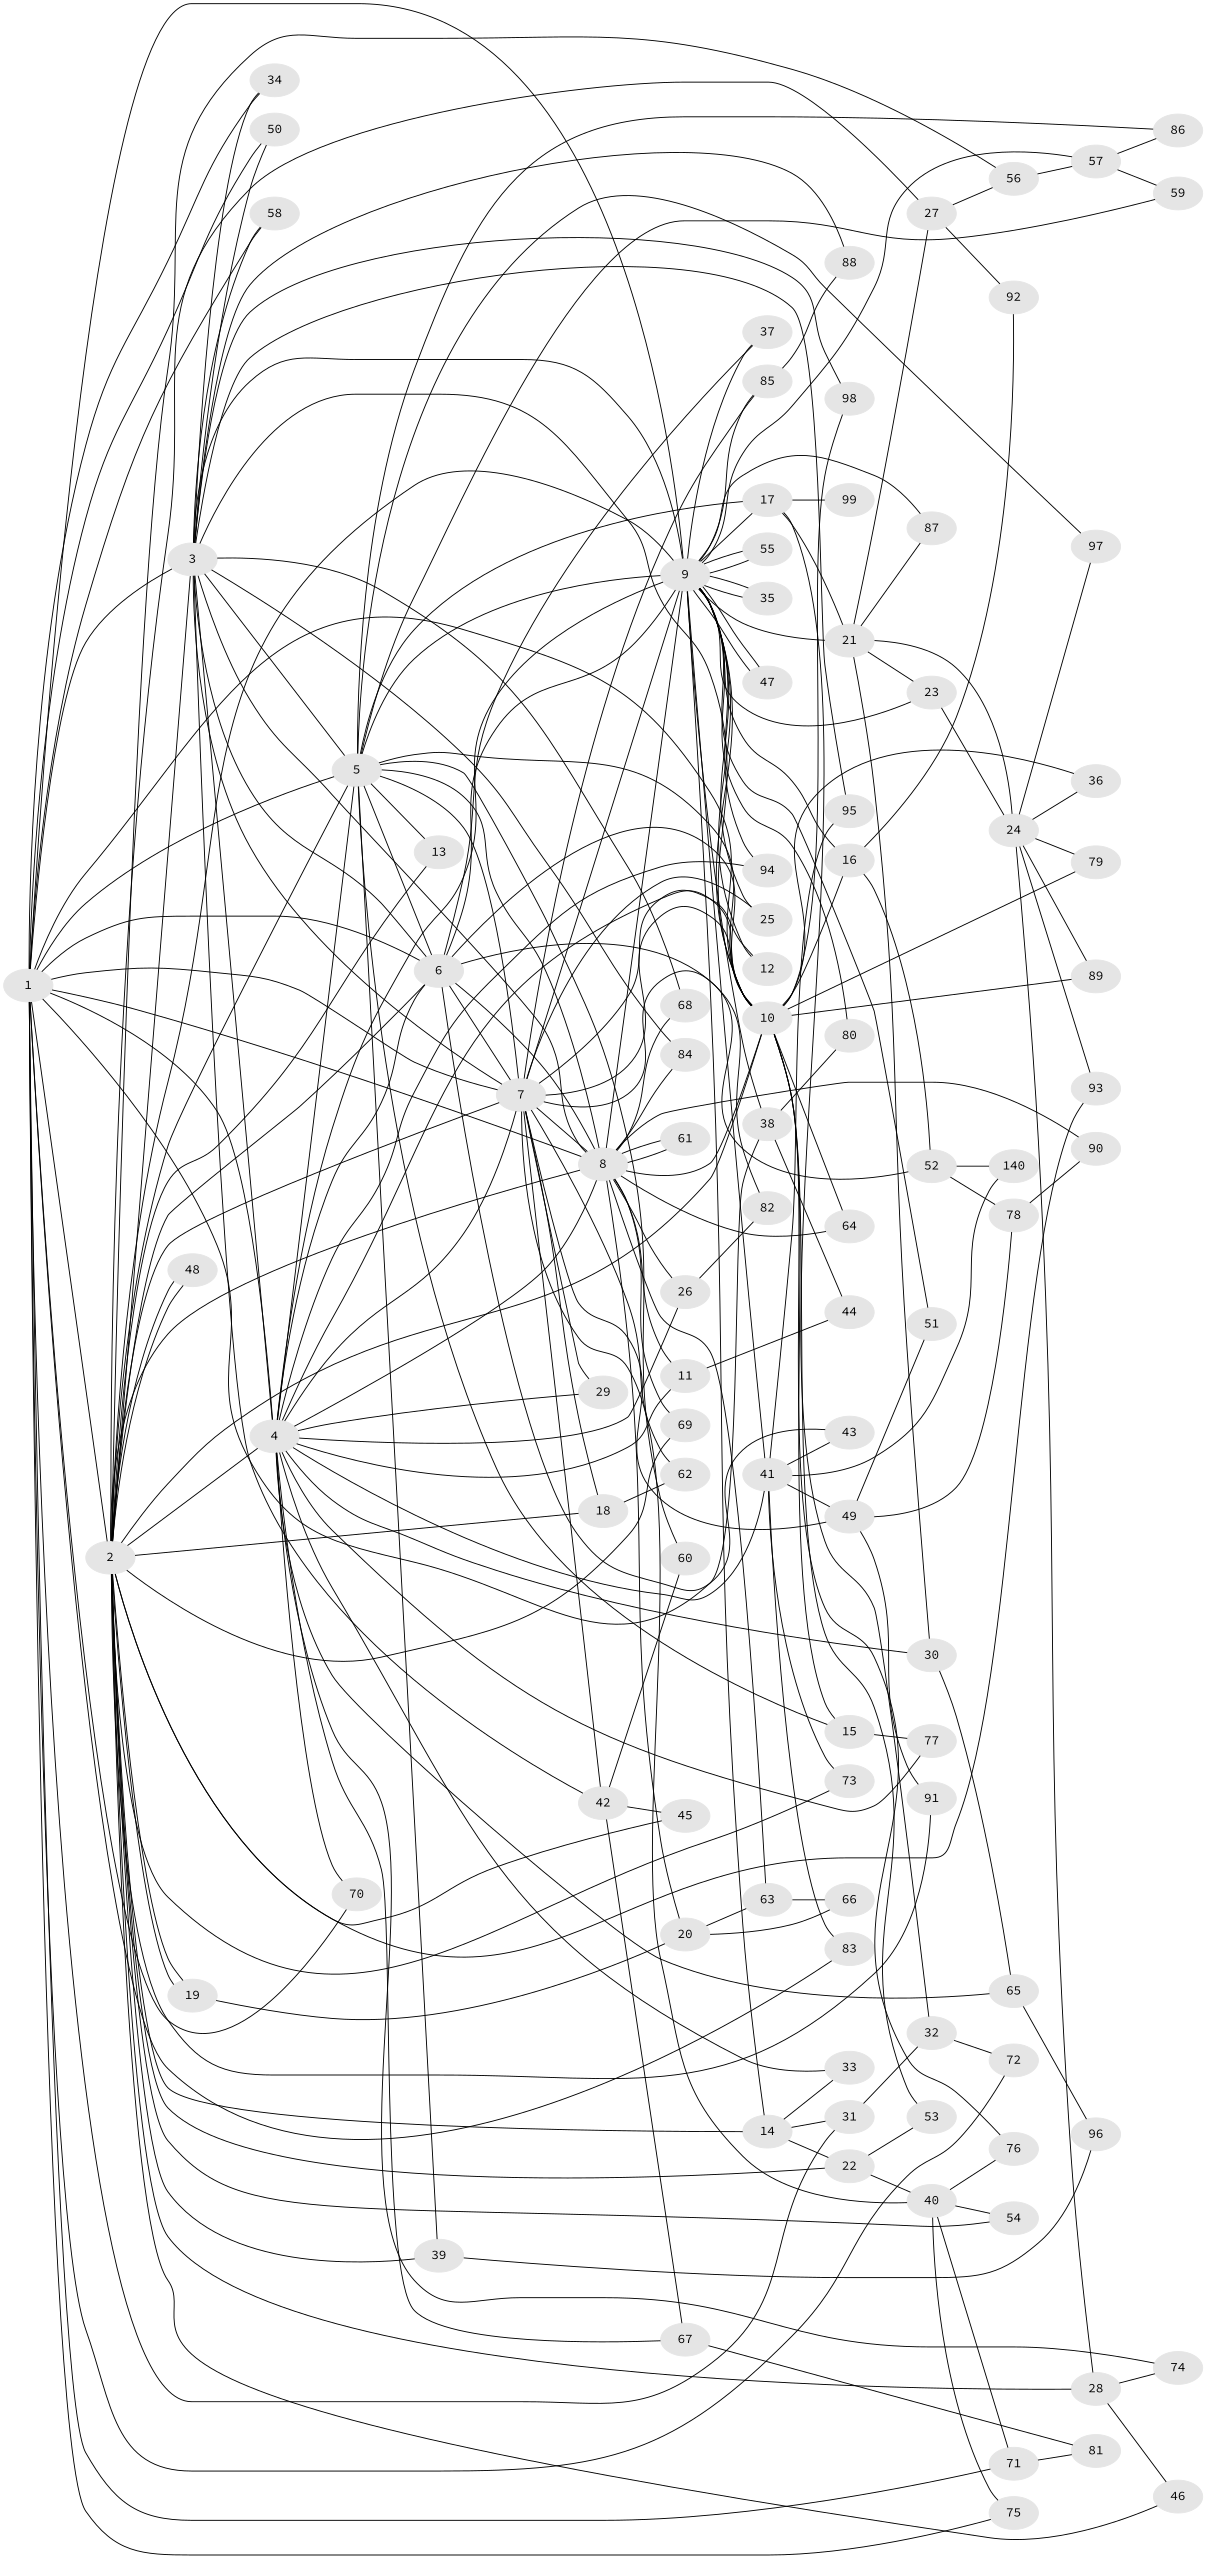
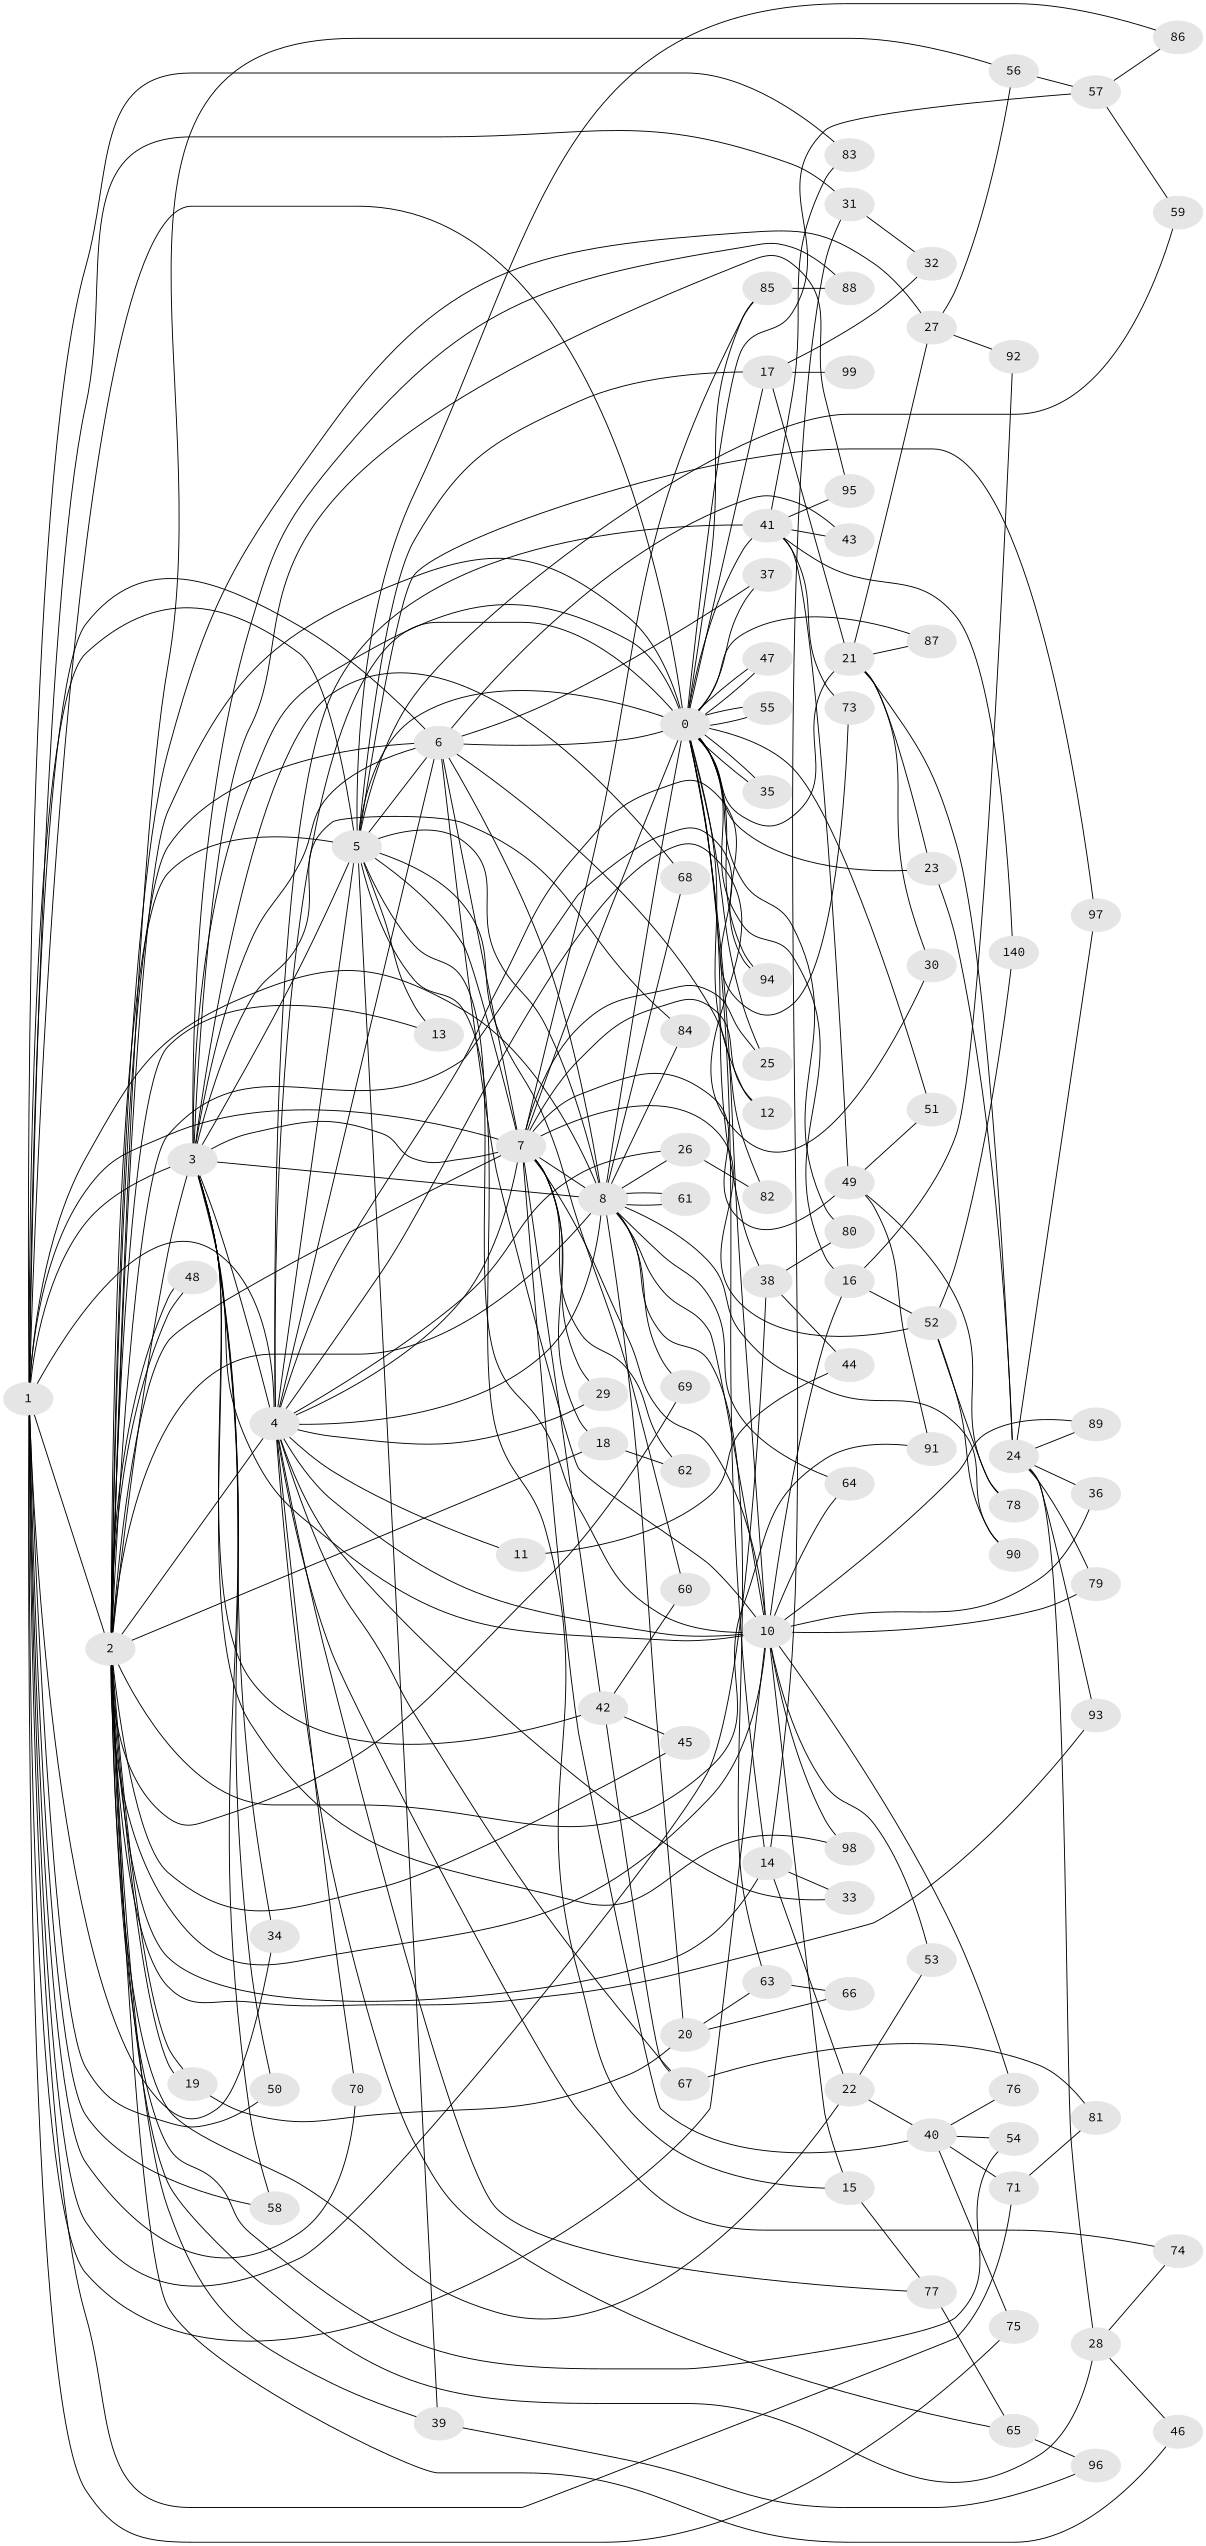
node "9": label "9" -> "0"
edge "90" -- "78": now "90" -- "52"
edge "8" -- "11": removed
edge "30" -- "65": now "77" -- "65"
node "72": removed
